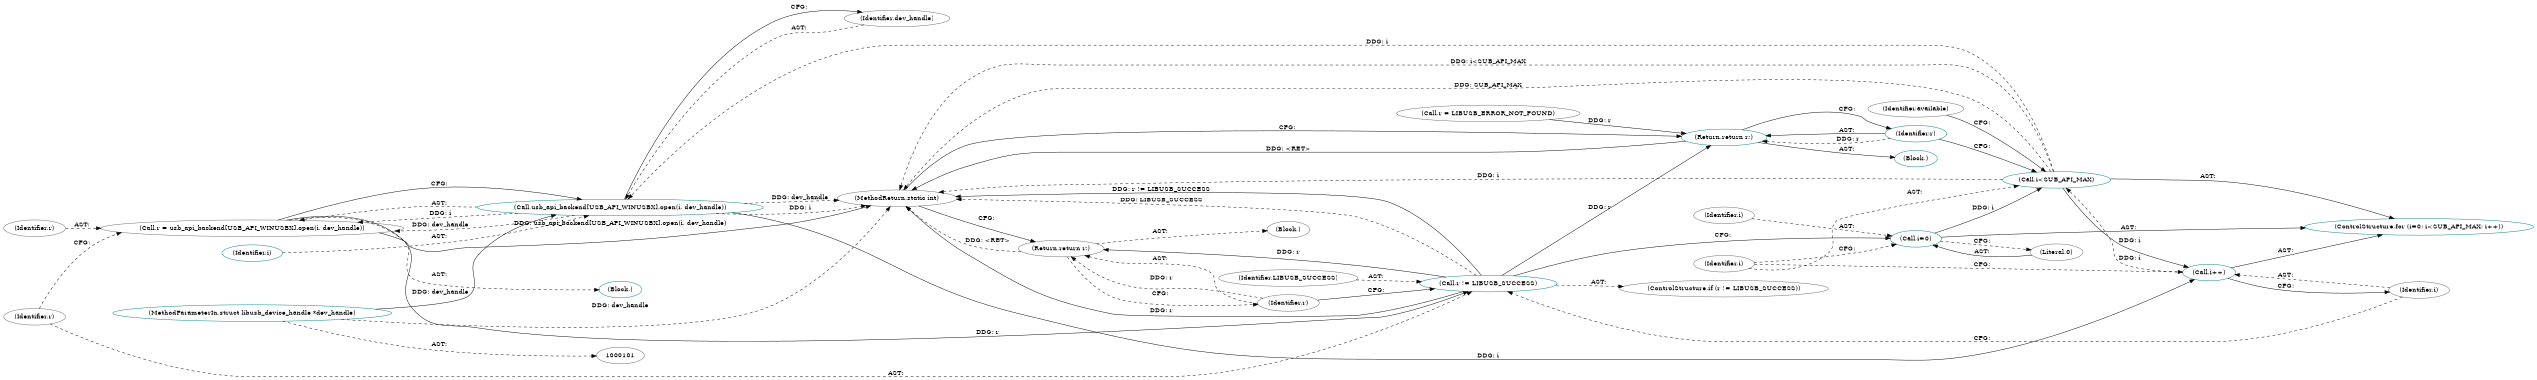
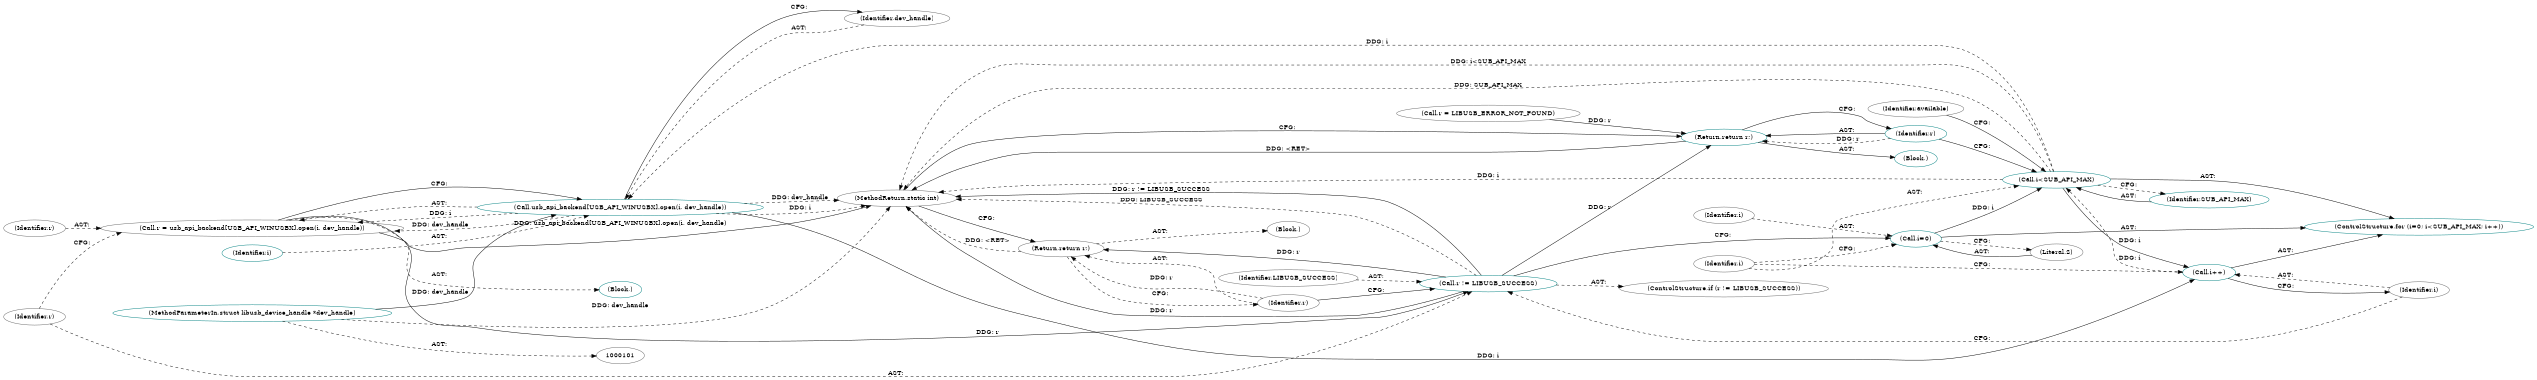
node "(Identifier,SUB_API_MAX)": added
node "(Literal,0)": label "(Literal,0)" -> "(Literal,2)"
